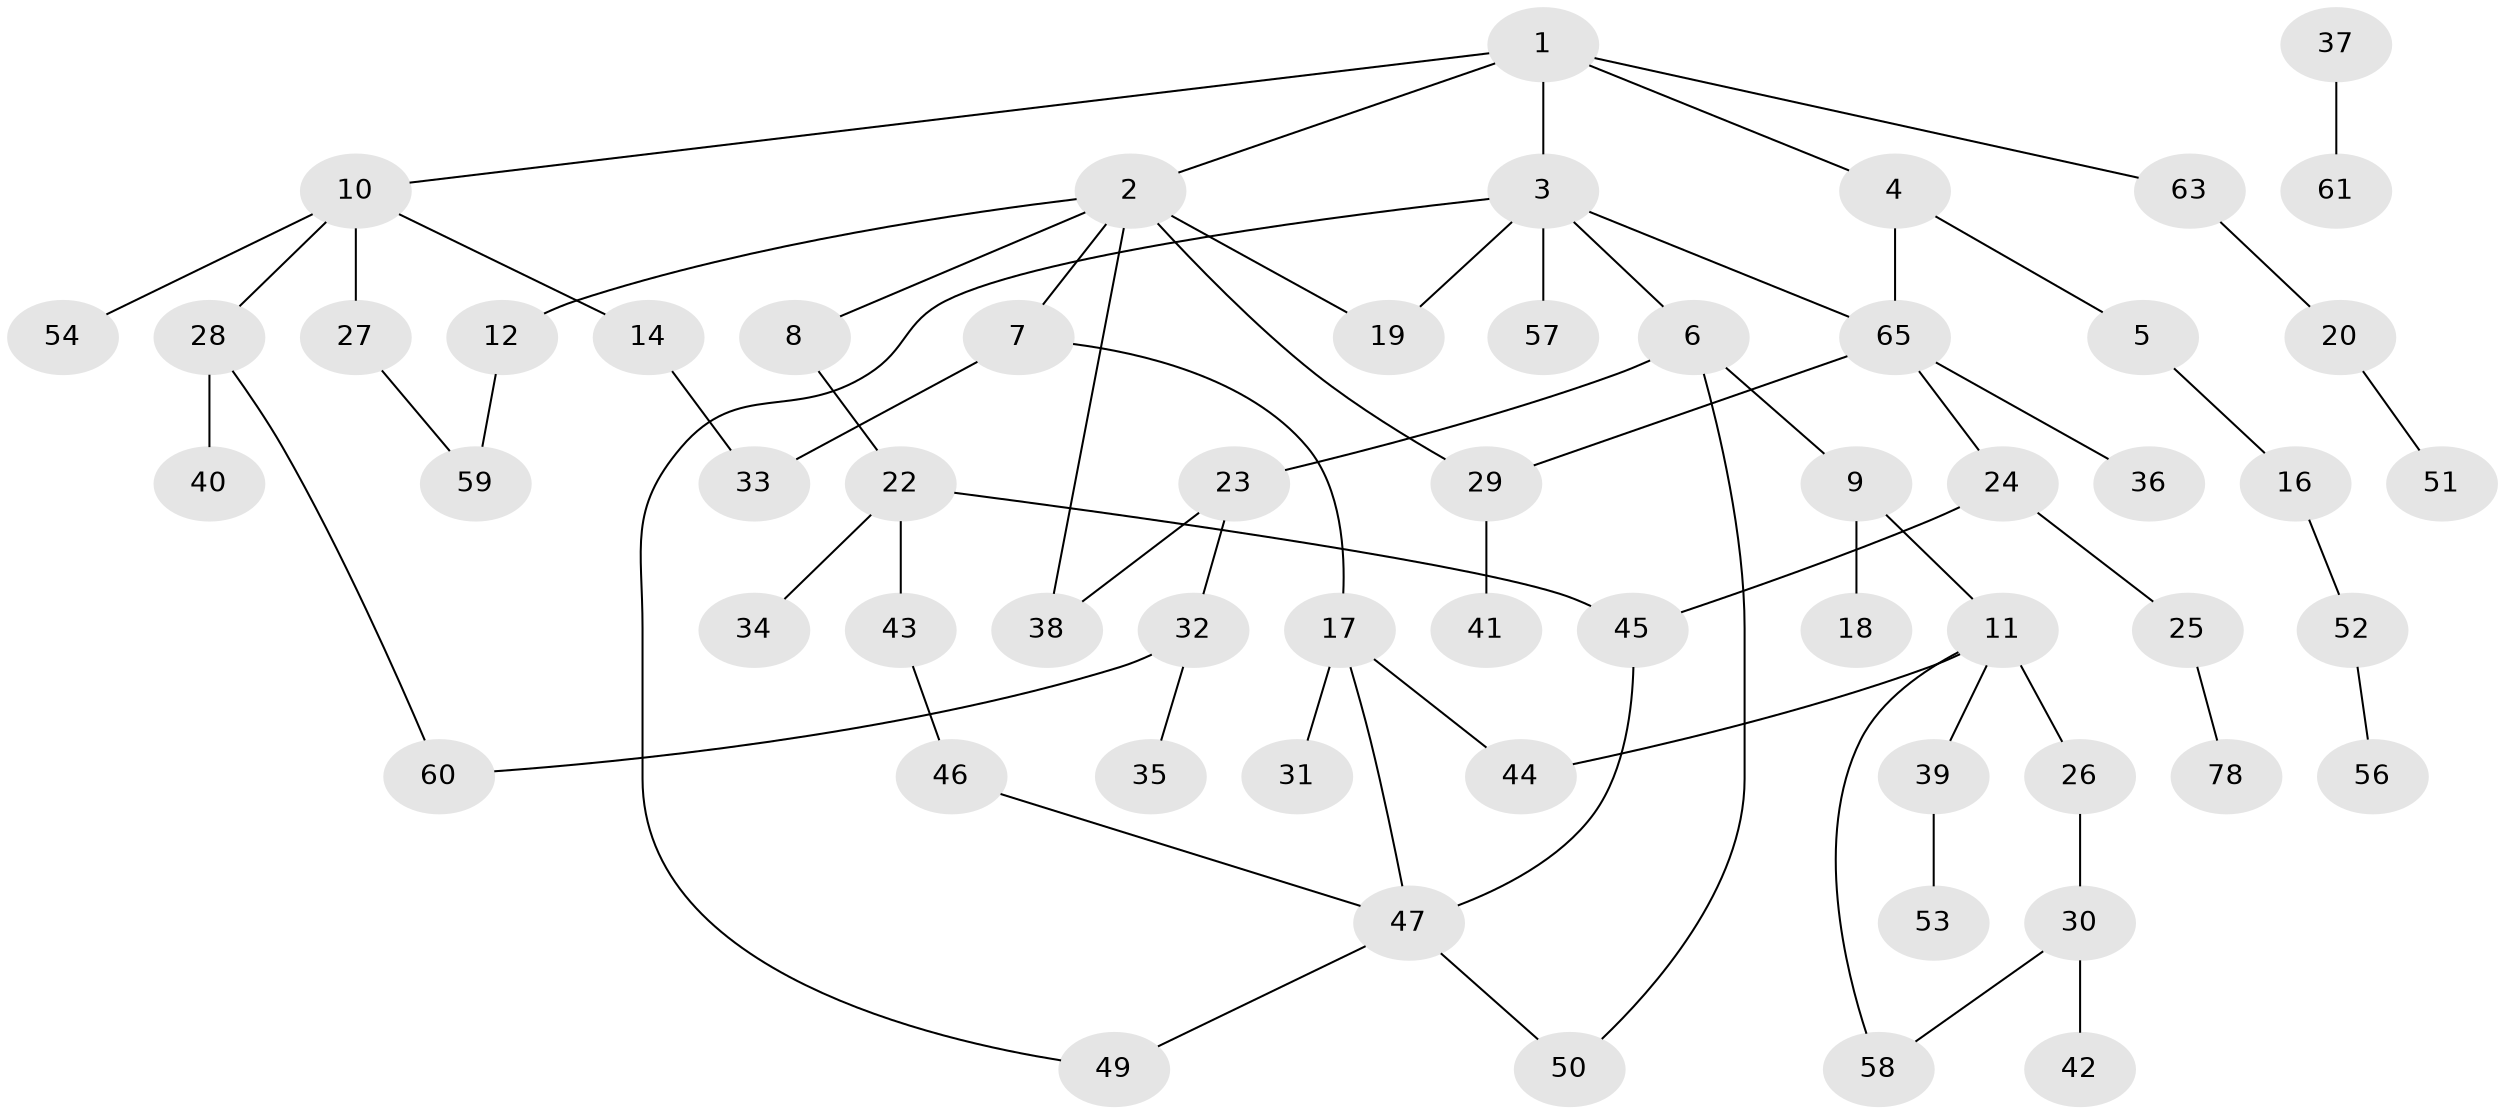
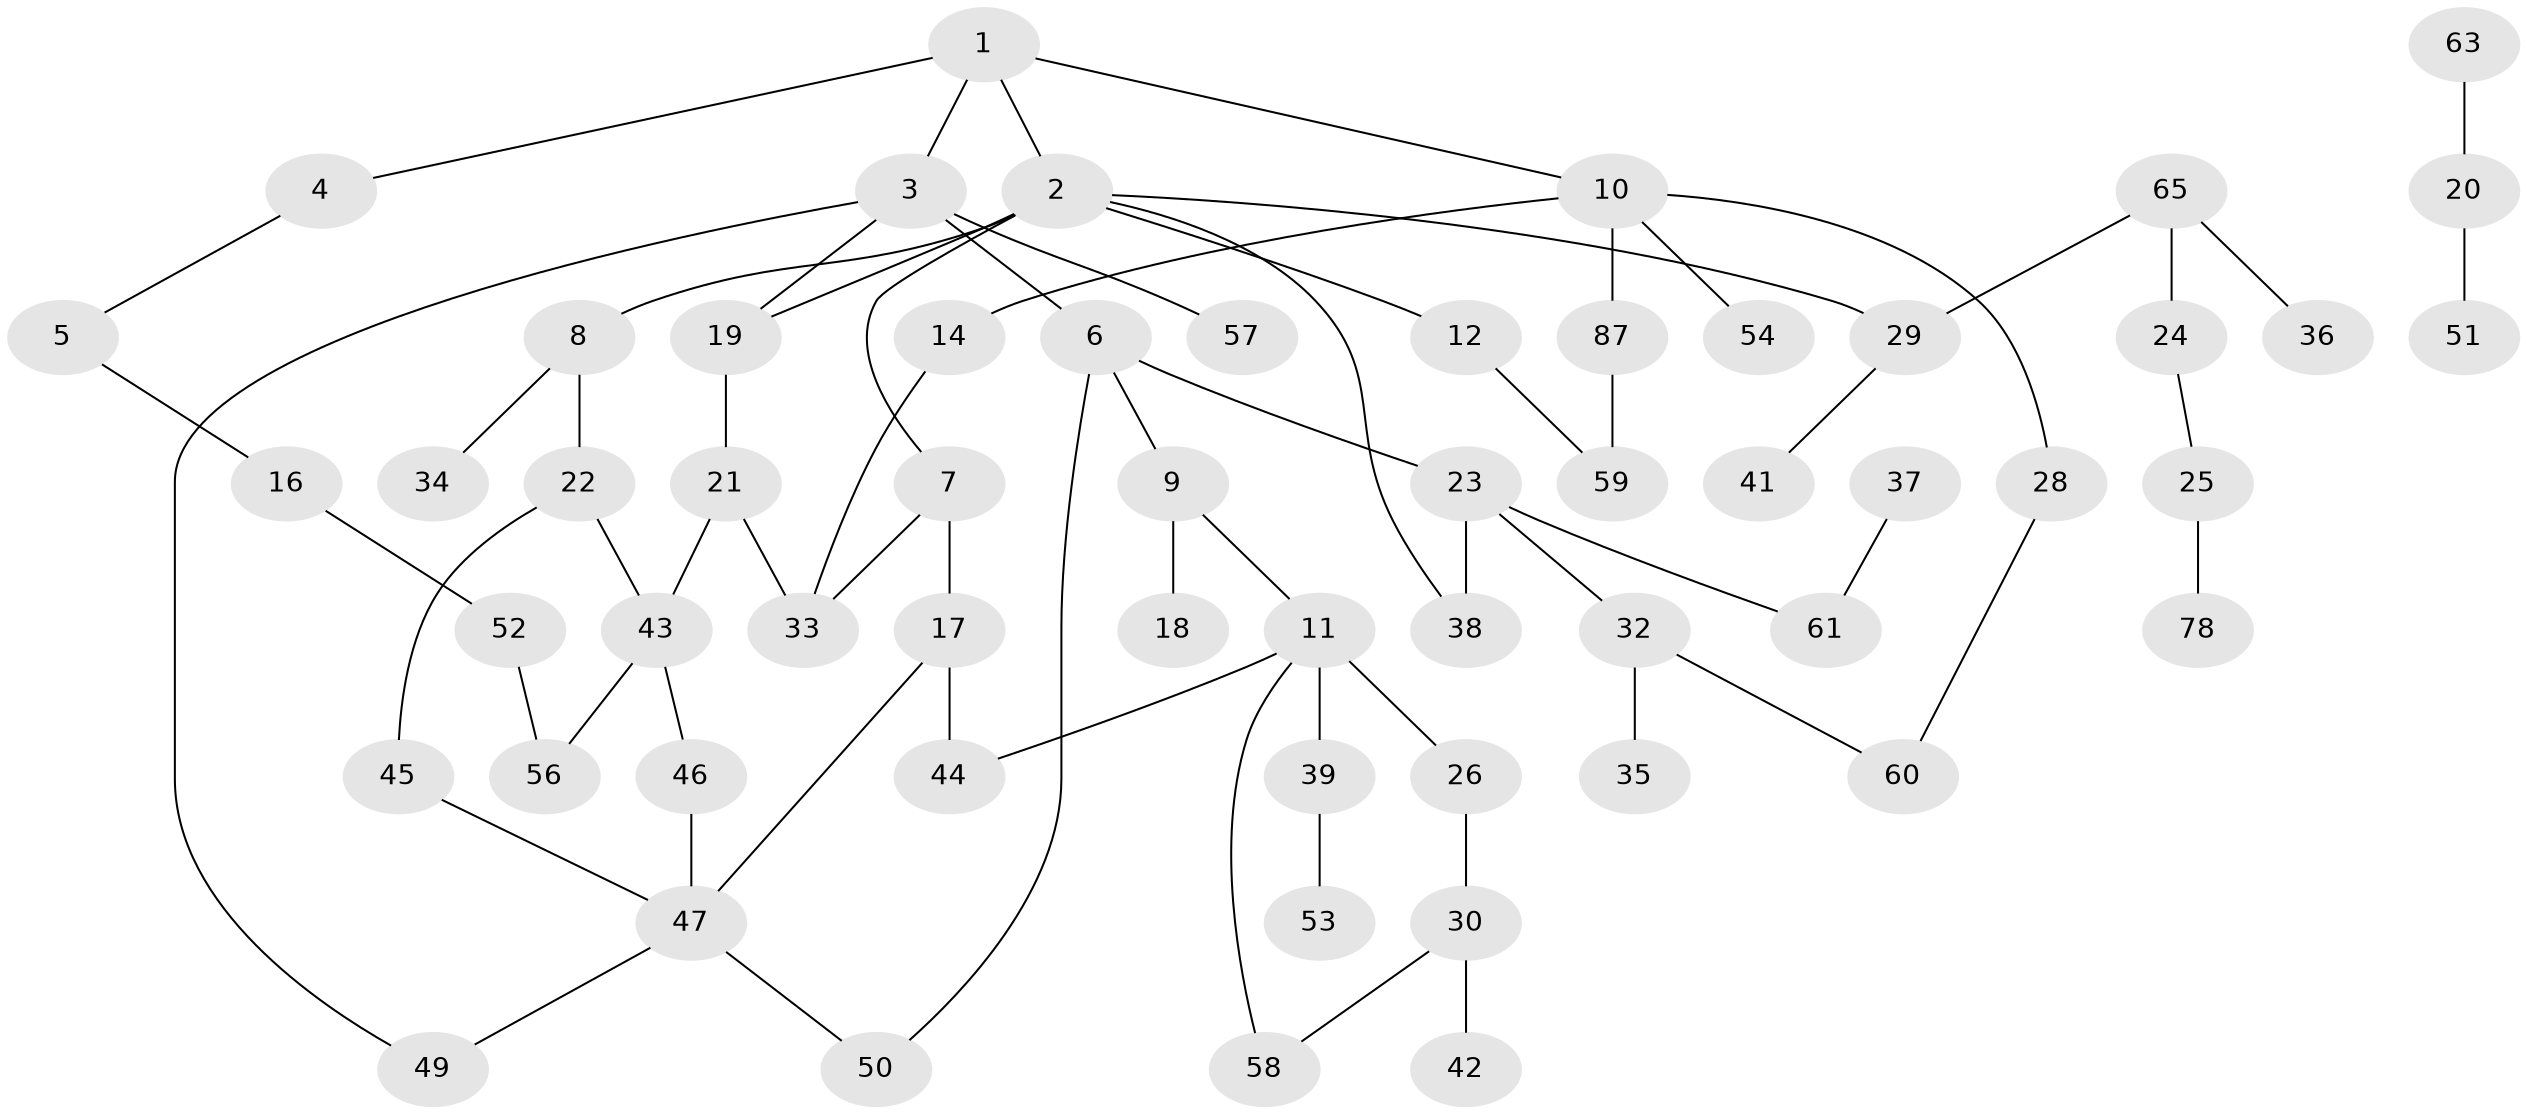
edge "1" -- "63": removed
edge "3" -- "65": removed
edge "4" -- "65": removed
node "27": label "27" -> "87"
node "40": removed
node "21": added
edge "22" -- "34": now "8" -- "34"
edge "23" -- "61": added
edge "24" -- "45": removed
edge "43" -- "56": added
node "31": removed
